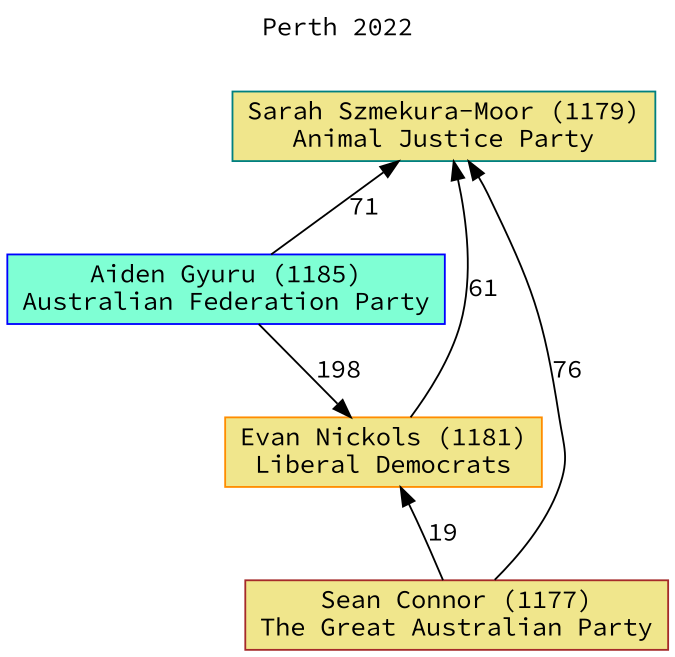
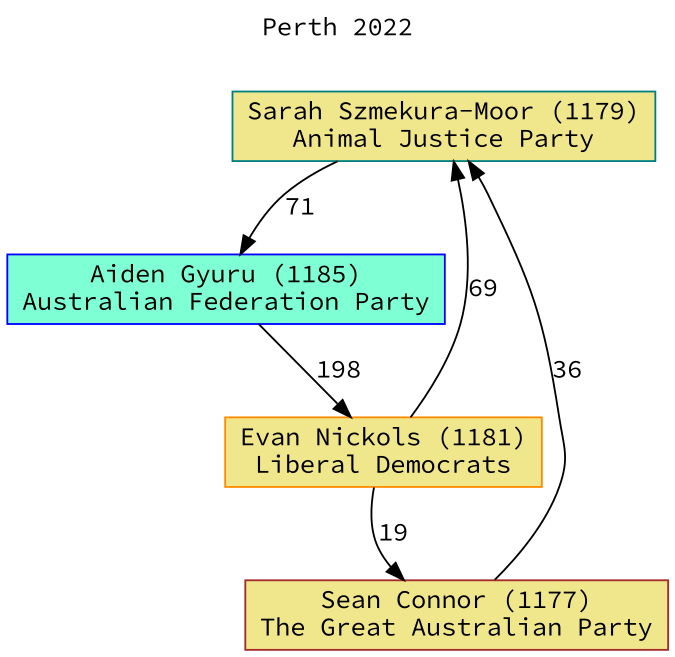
edge "Aiden Gyuru (1185) Australian Federation Party" -> "Sarah Szmekura-Moor (1179) Animal Justice Party": reversed
edge "Evan Nickols (1181) Liberal Democrats" -> "Sarah Szmekura-Moor (1179) Animal Justice Party": label "61" -> "69"
edge "Sean Connor (1177) The Great Australian Party" -> "Sarah Szmekura-Moor (1179) Animal Justice Party": label "76" -> "36"
edge "Sean Connor (1177) The Great Australian Party" -> "Evan Nickols (1181) Liberal Democrats": reversed
